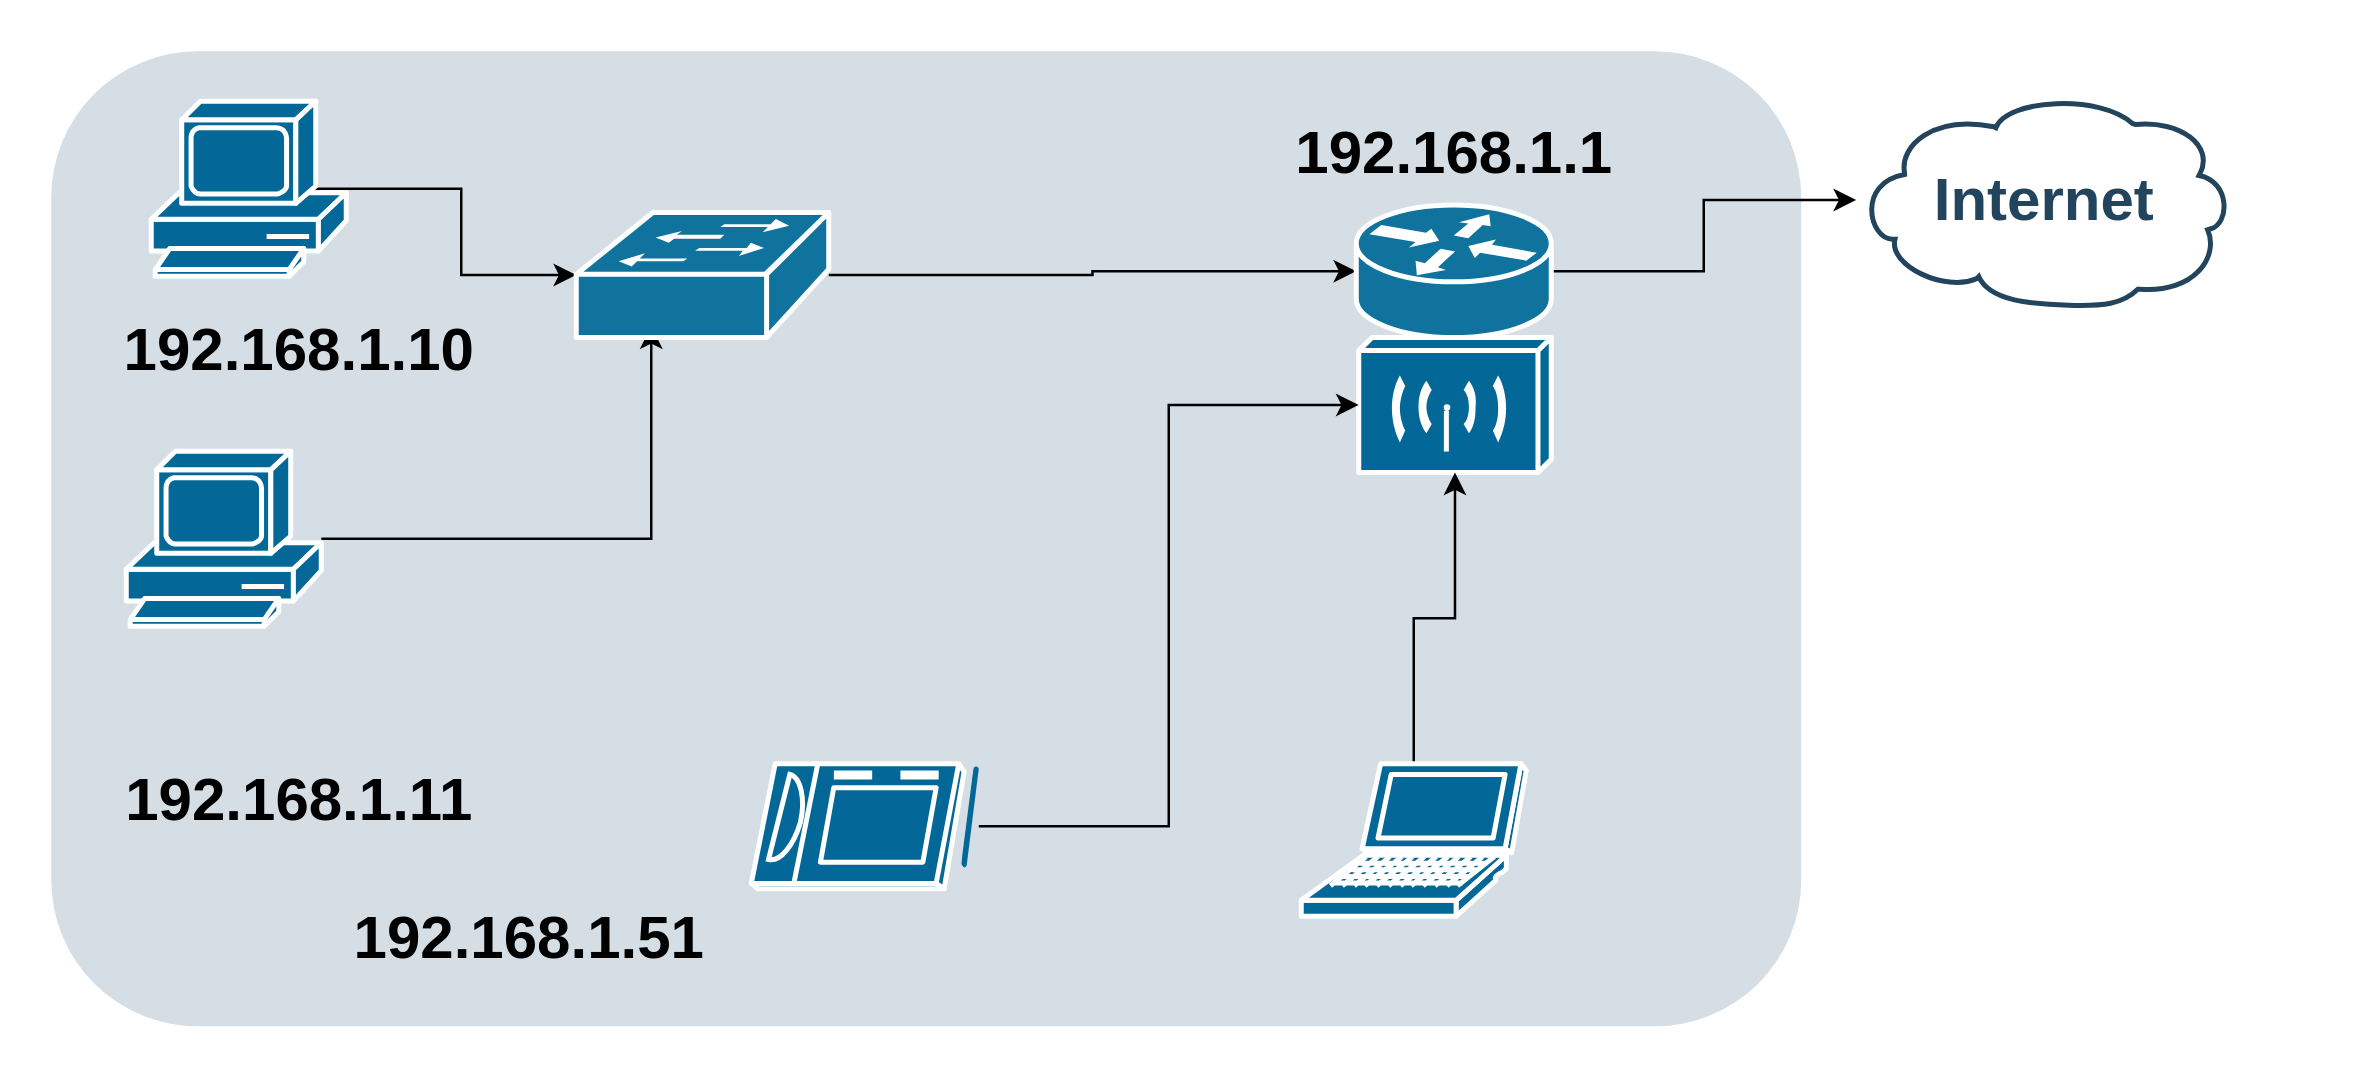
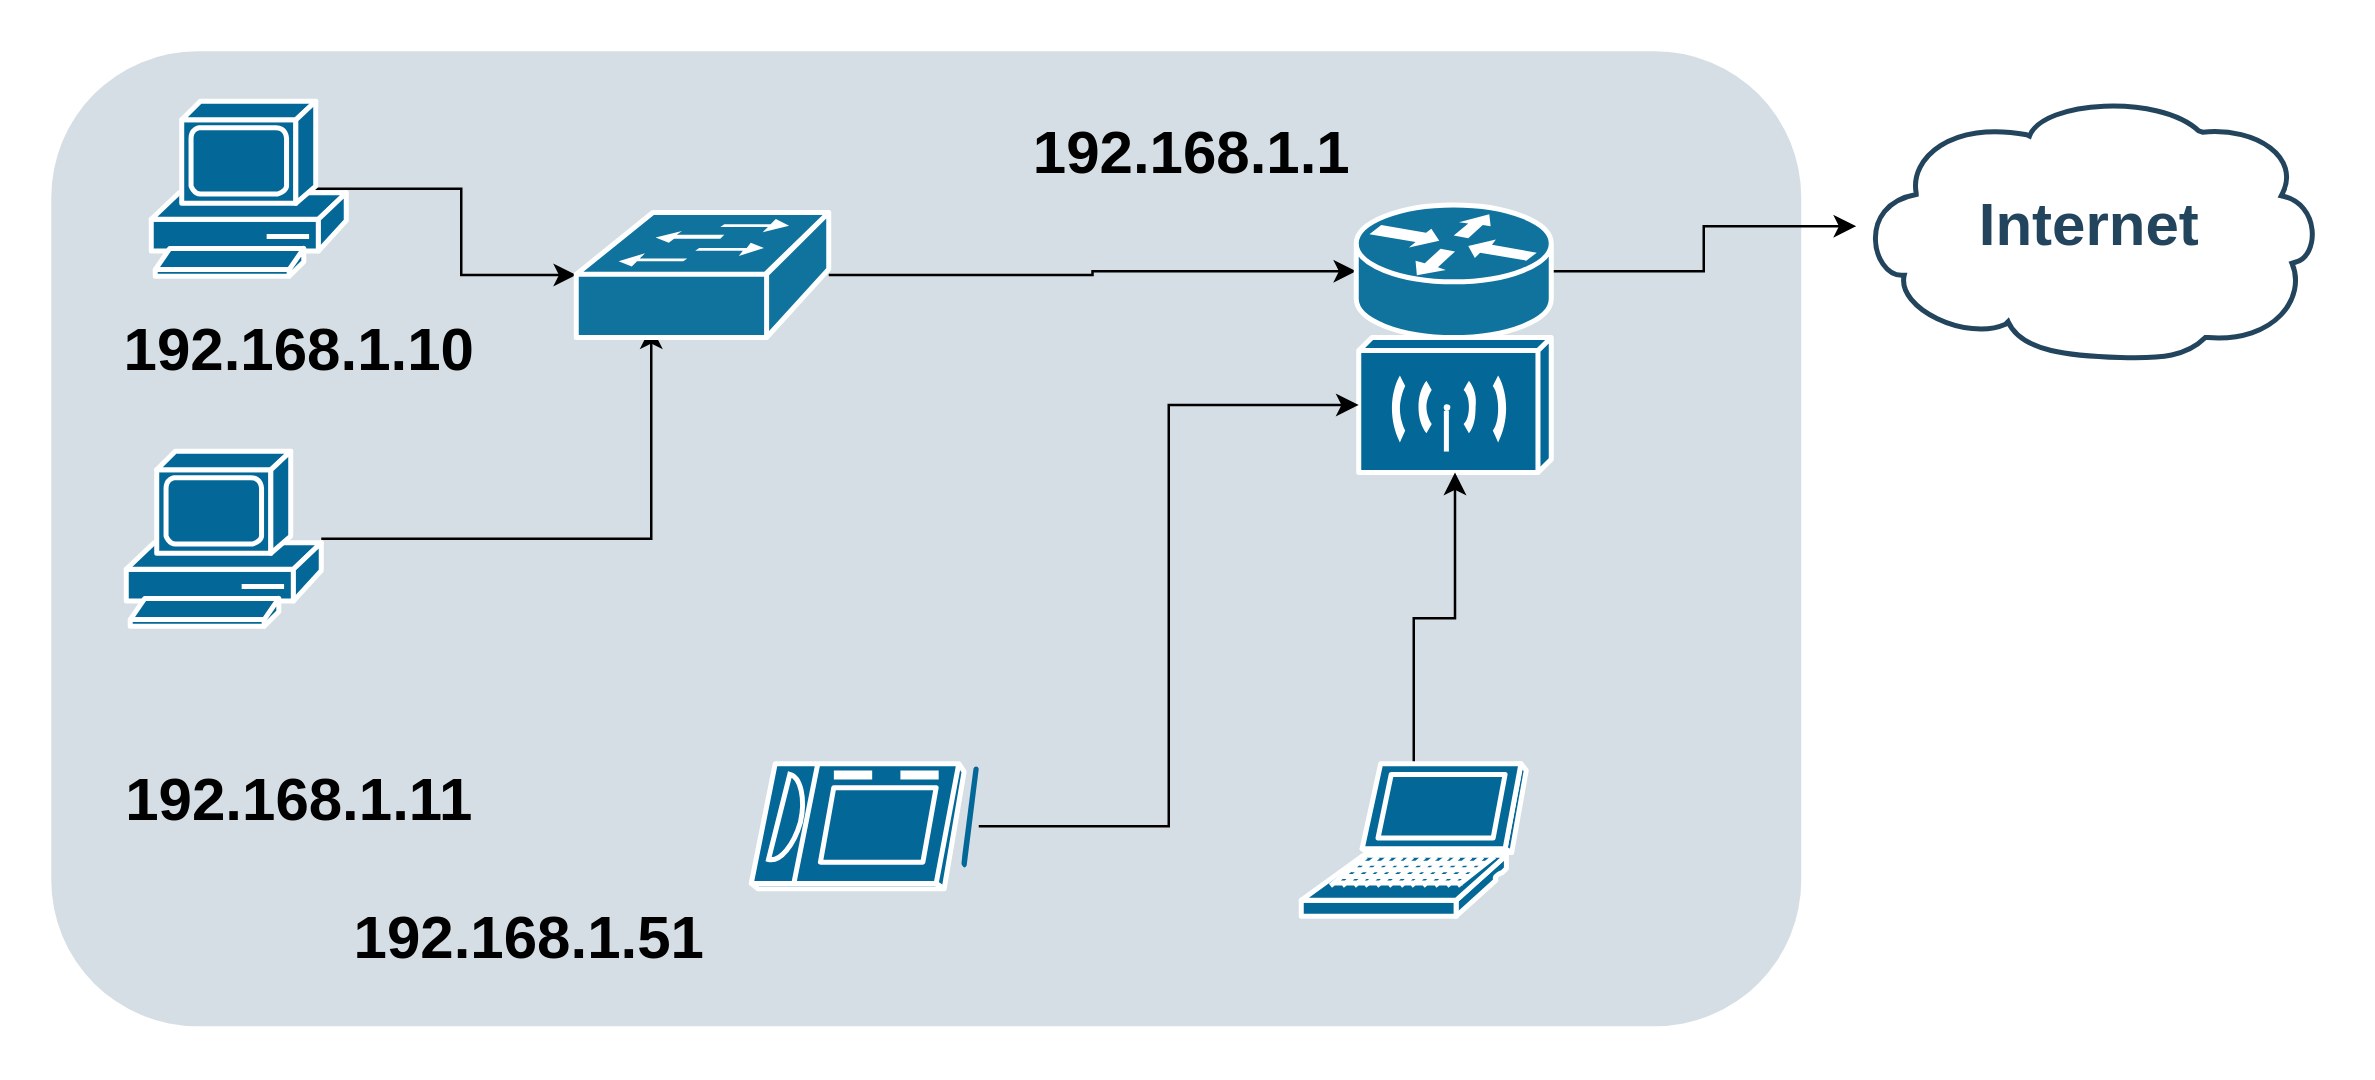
node "192.168.1.1": moved (1453, 154) -> (1190, 154)
node "Internet": size 375x213 -> 465x265
